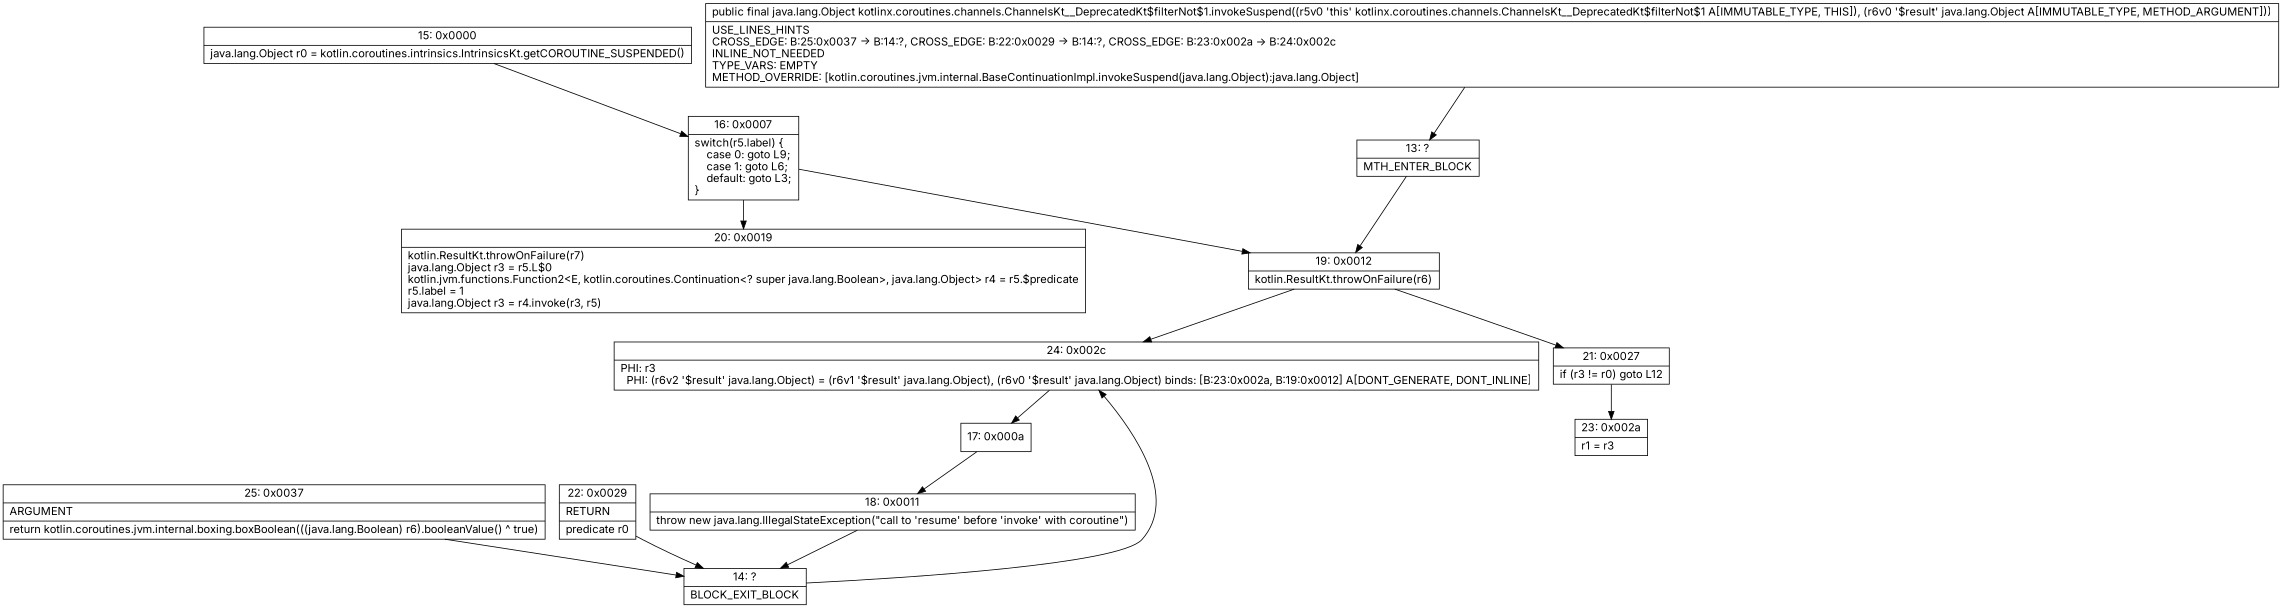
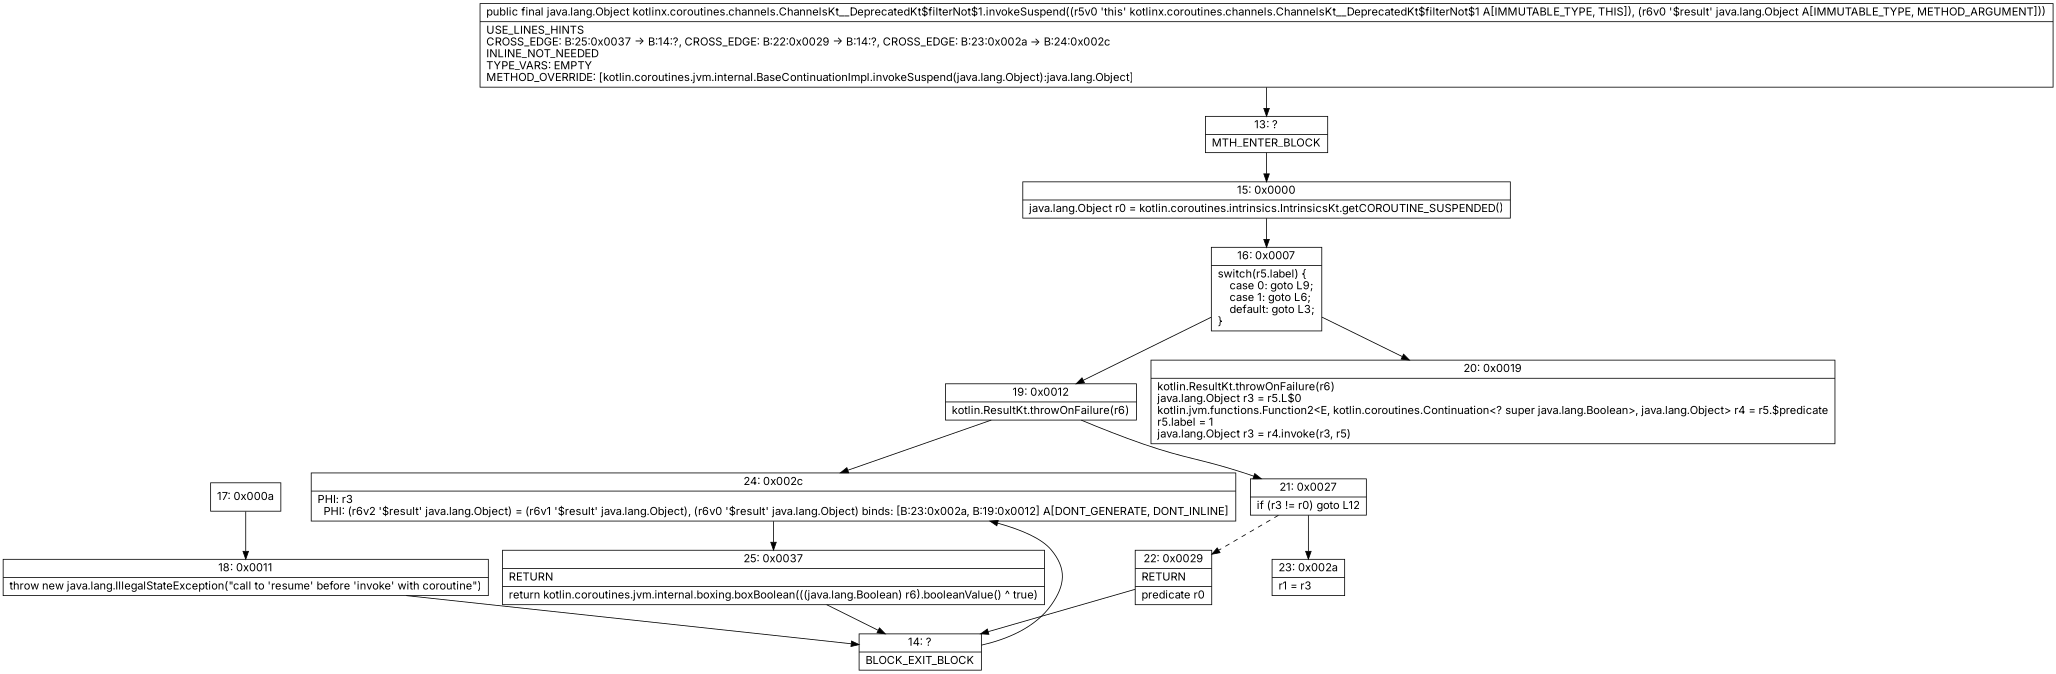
edge "13: ?" -> "19: 0x0012": now "13: ?" -> "15: 0x0000"
node "20: 0x0019": text "kotlin.ResultKt.throwOnFailure(r7)" -> "kotlin.ResultKt.throwOnFailure(r6)"
edge "24: 0x002c" -> "17: 0x000a": now "24: 0x002c" -> "25: 0x0037"
node "25: 0x0037": text "ARGUMENT" -> "RETURN"
edge "21: 0x0027" -> "22: 0x0029": added
